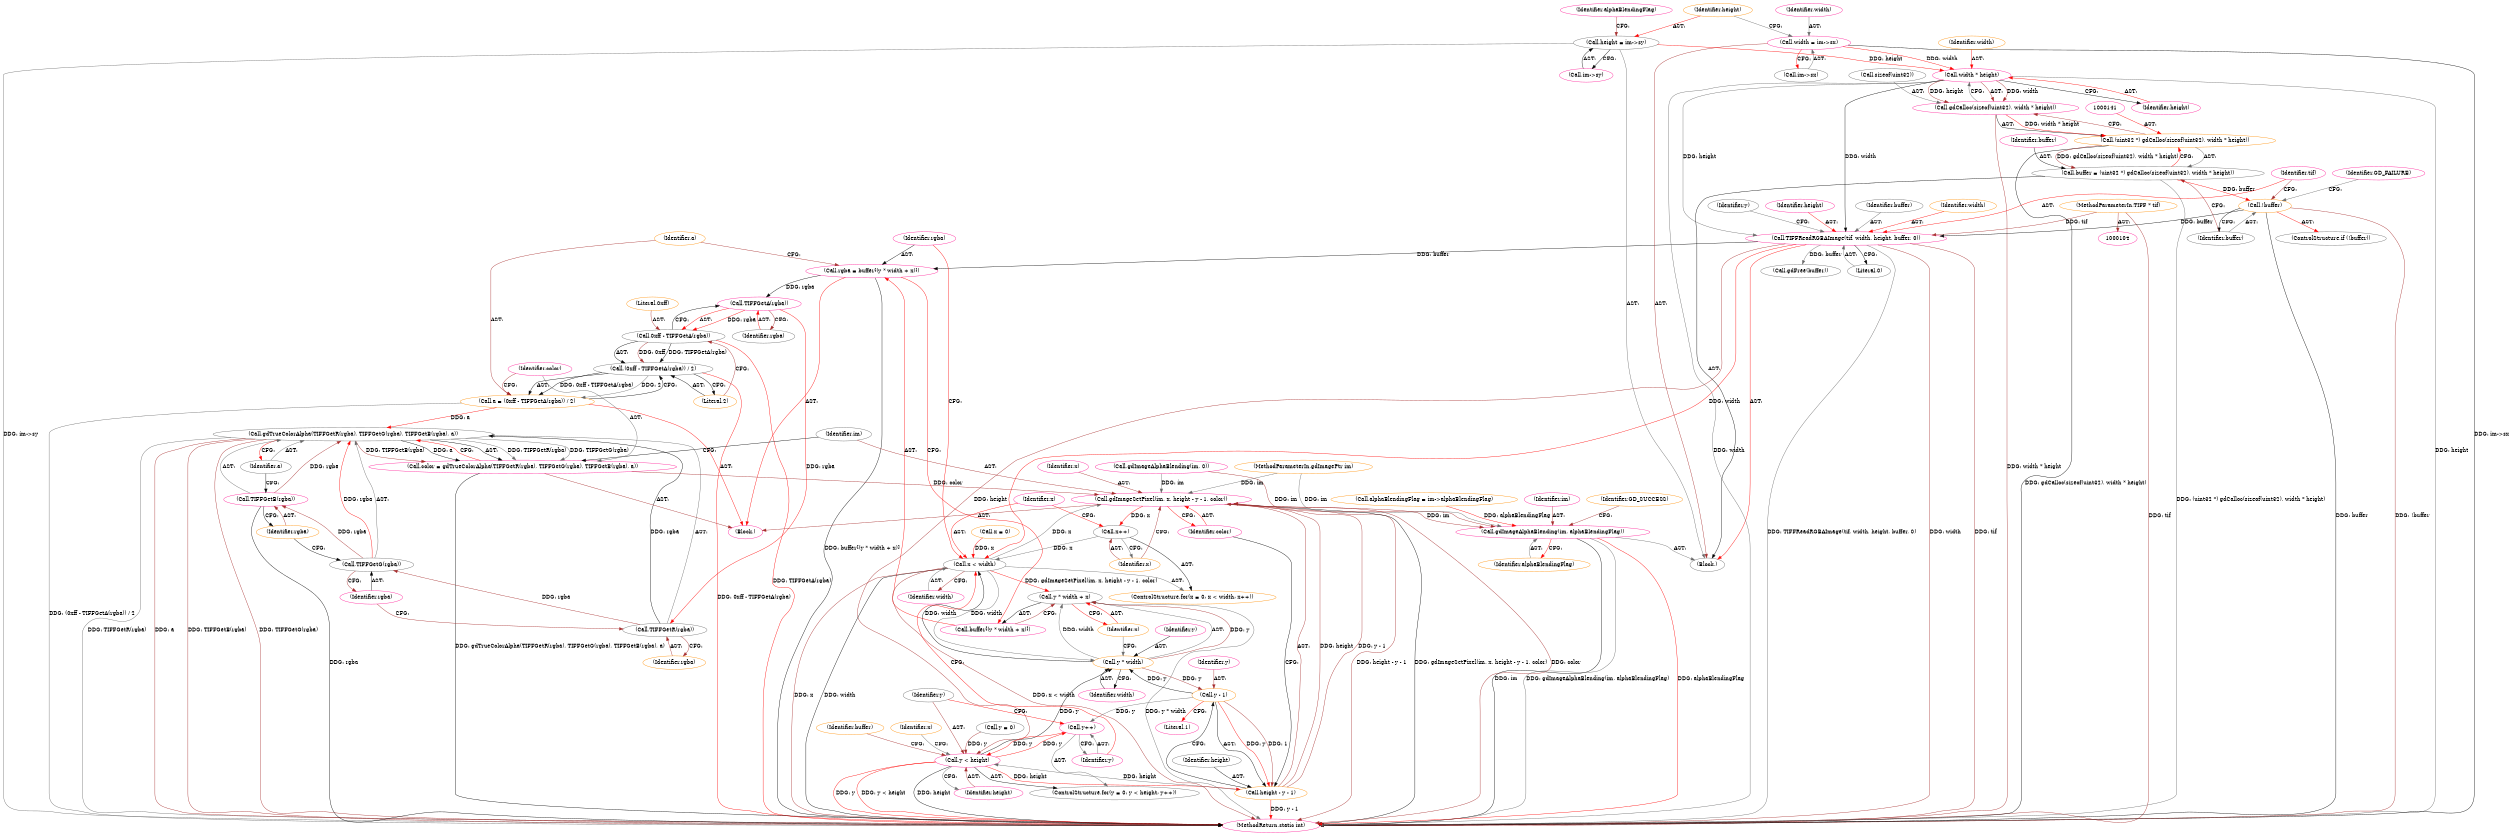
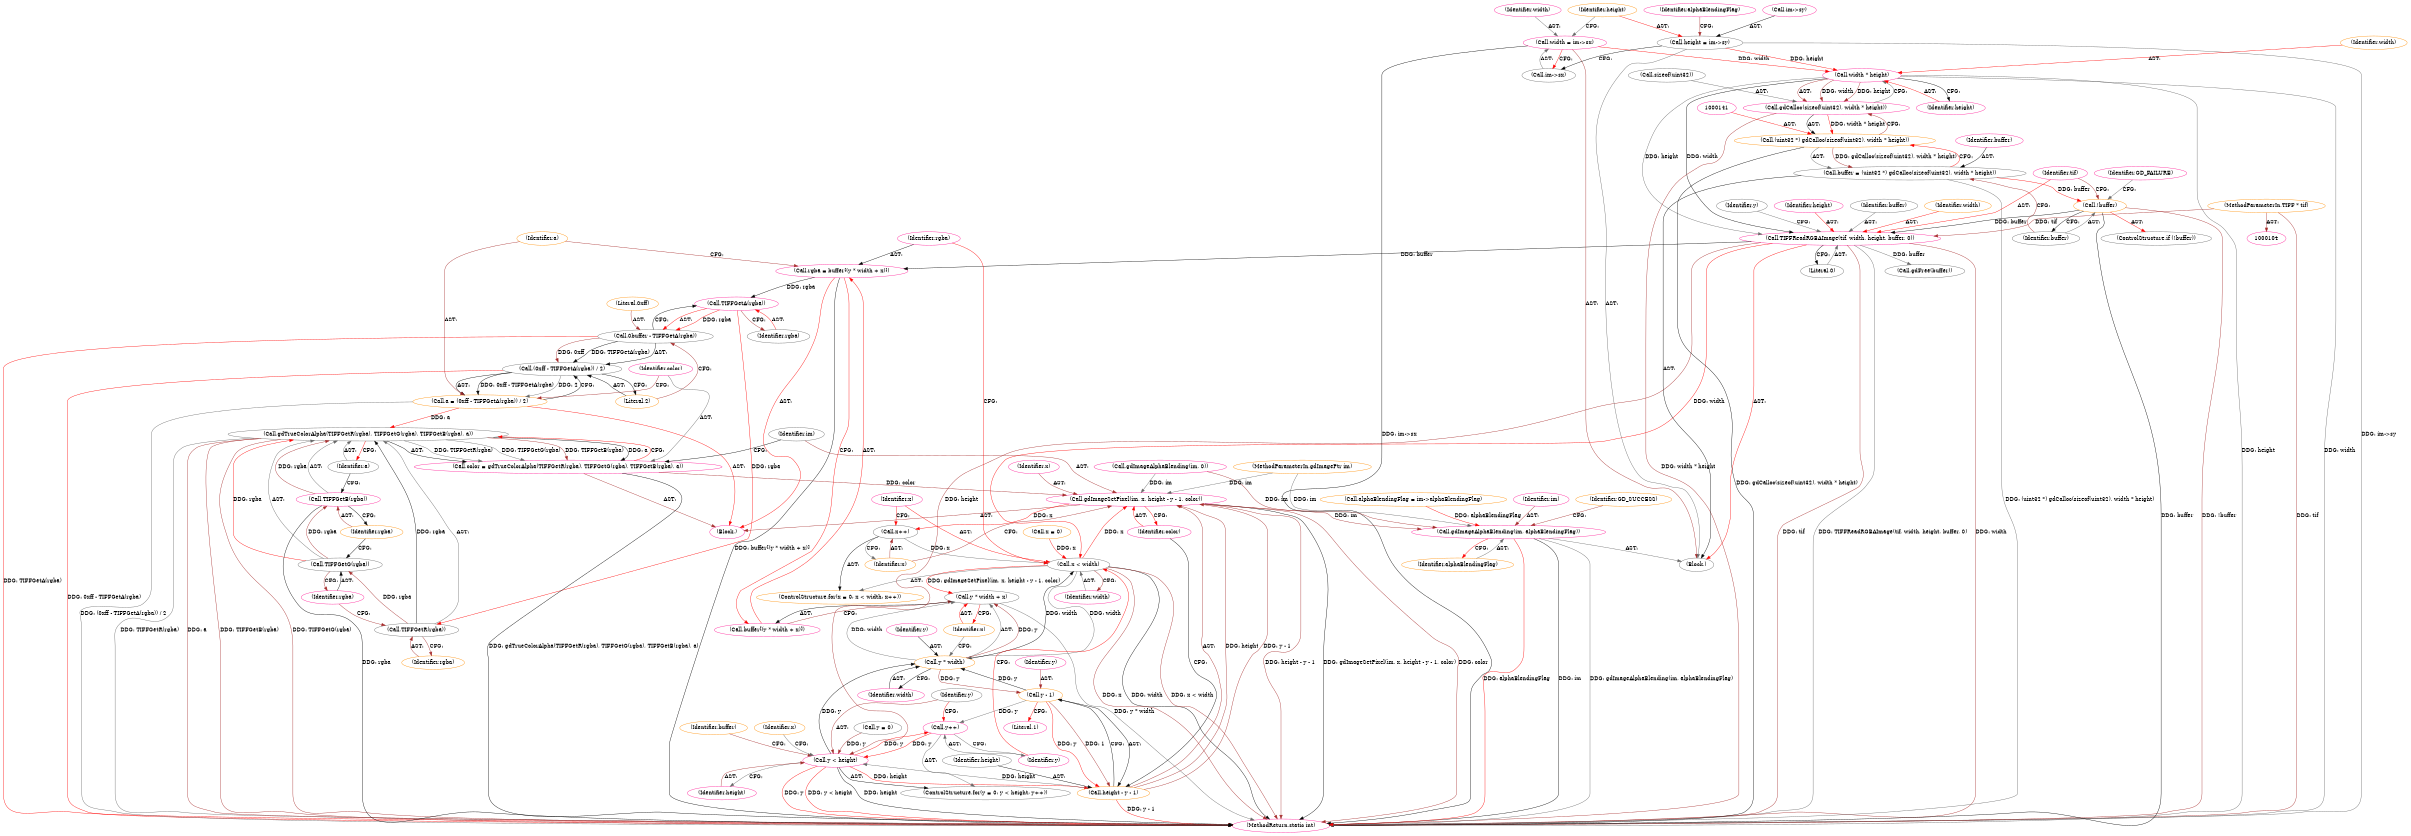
edge "(Call,height = im->sy)" -> "(Call,im->sy)": now "(Call,height = im->sy)" -> "(Call,im->sx)"
node "(Call,0xff - TIFFGetA(rgba))": label "(Call,0xff - TIFFGetA(rgba))" -> "(Call,0buffer - TIFFGetA(rgba))"
edge "(Call,x < width)" -> "(Call,gdImageSetPixel(im, x, height - y - 1, color))": color gray40 -> red
